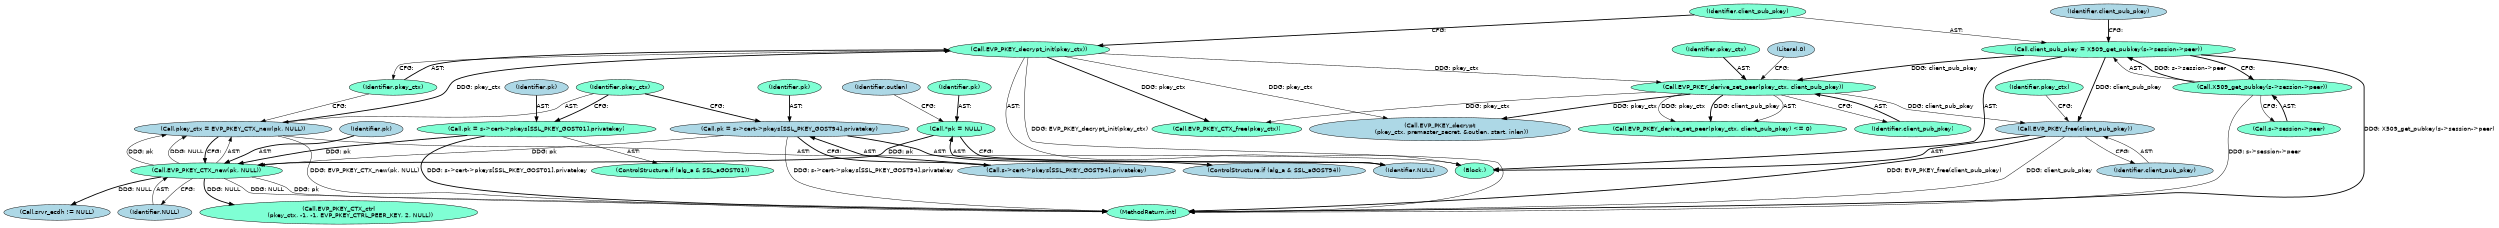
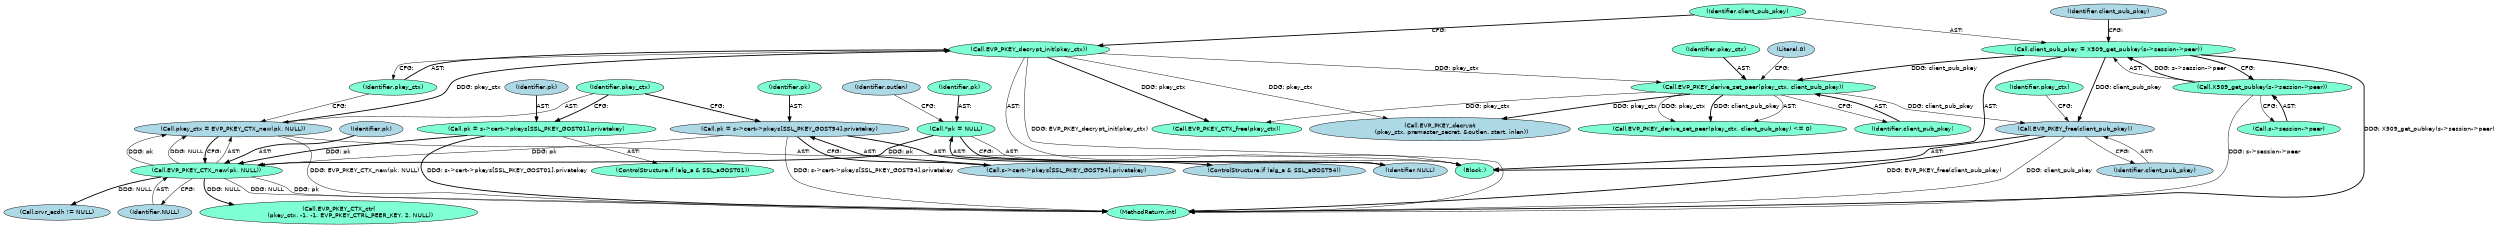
edge "(Call,*pk = NULL)" -> "(Block,)": added, label "AST:"
